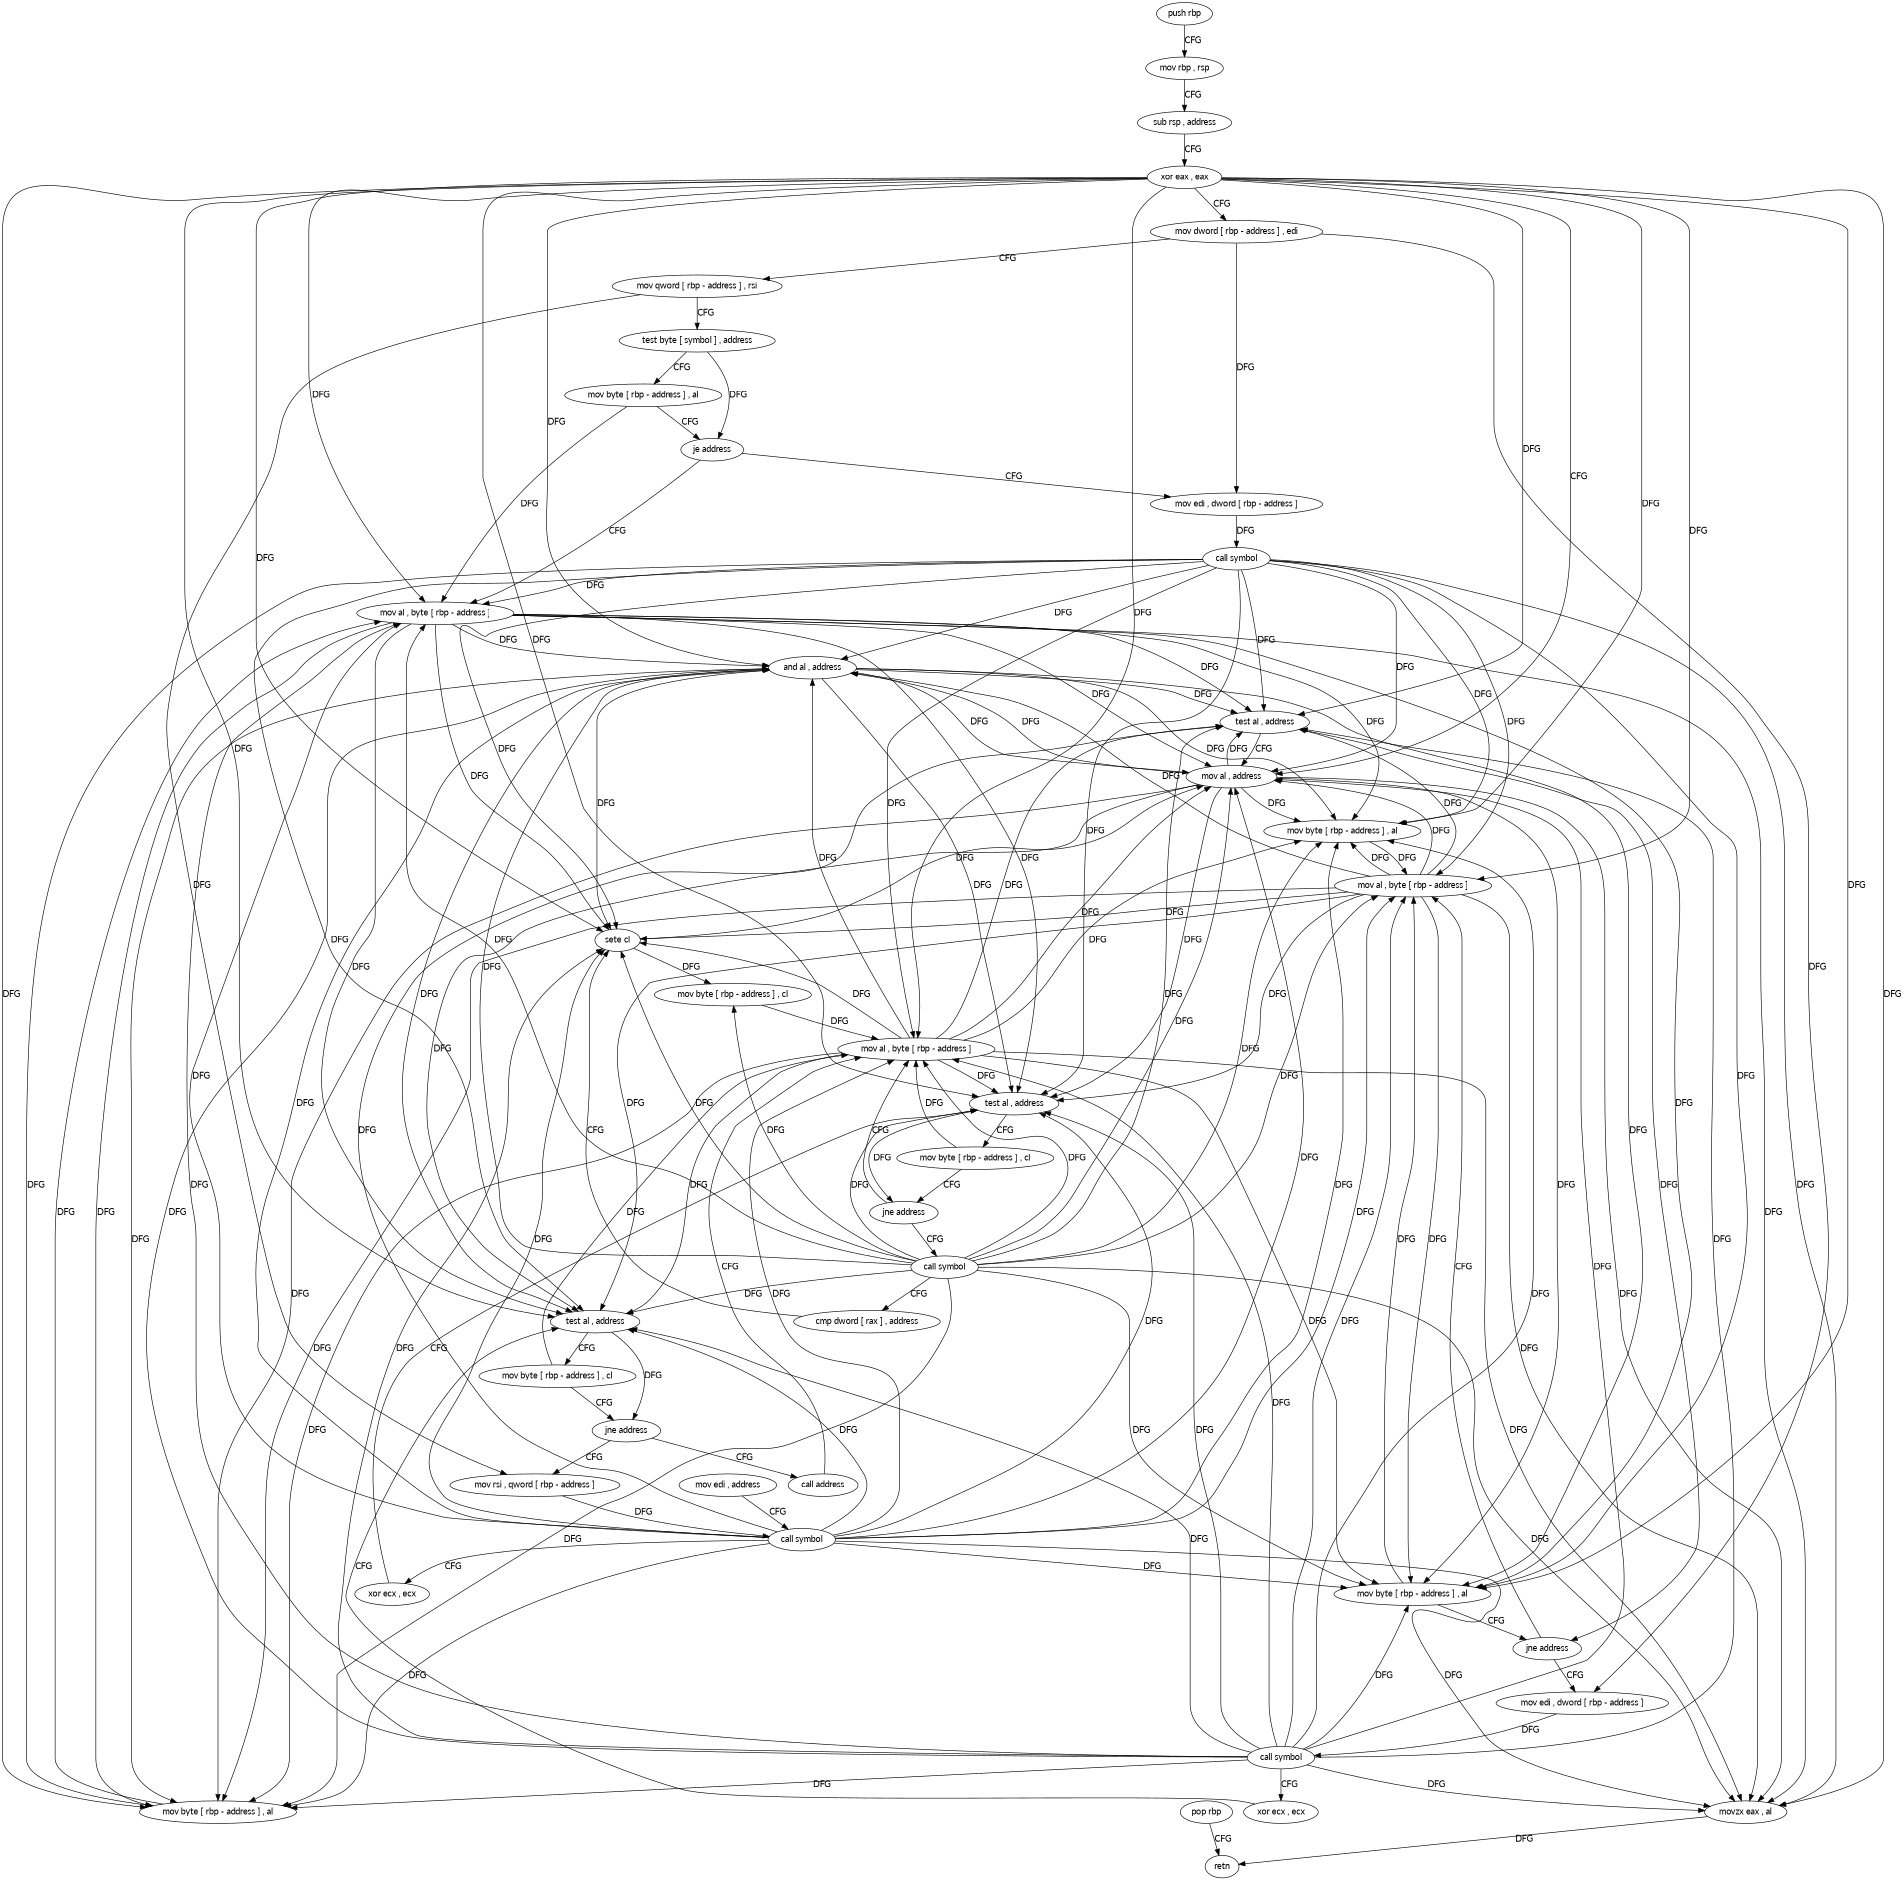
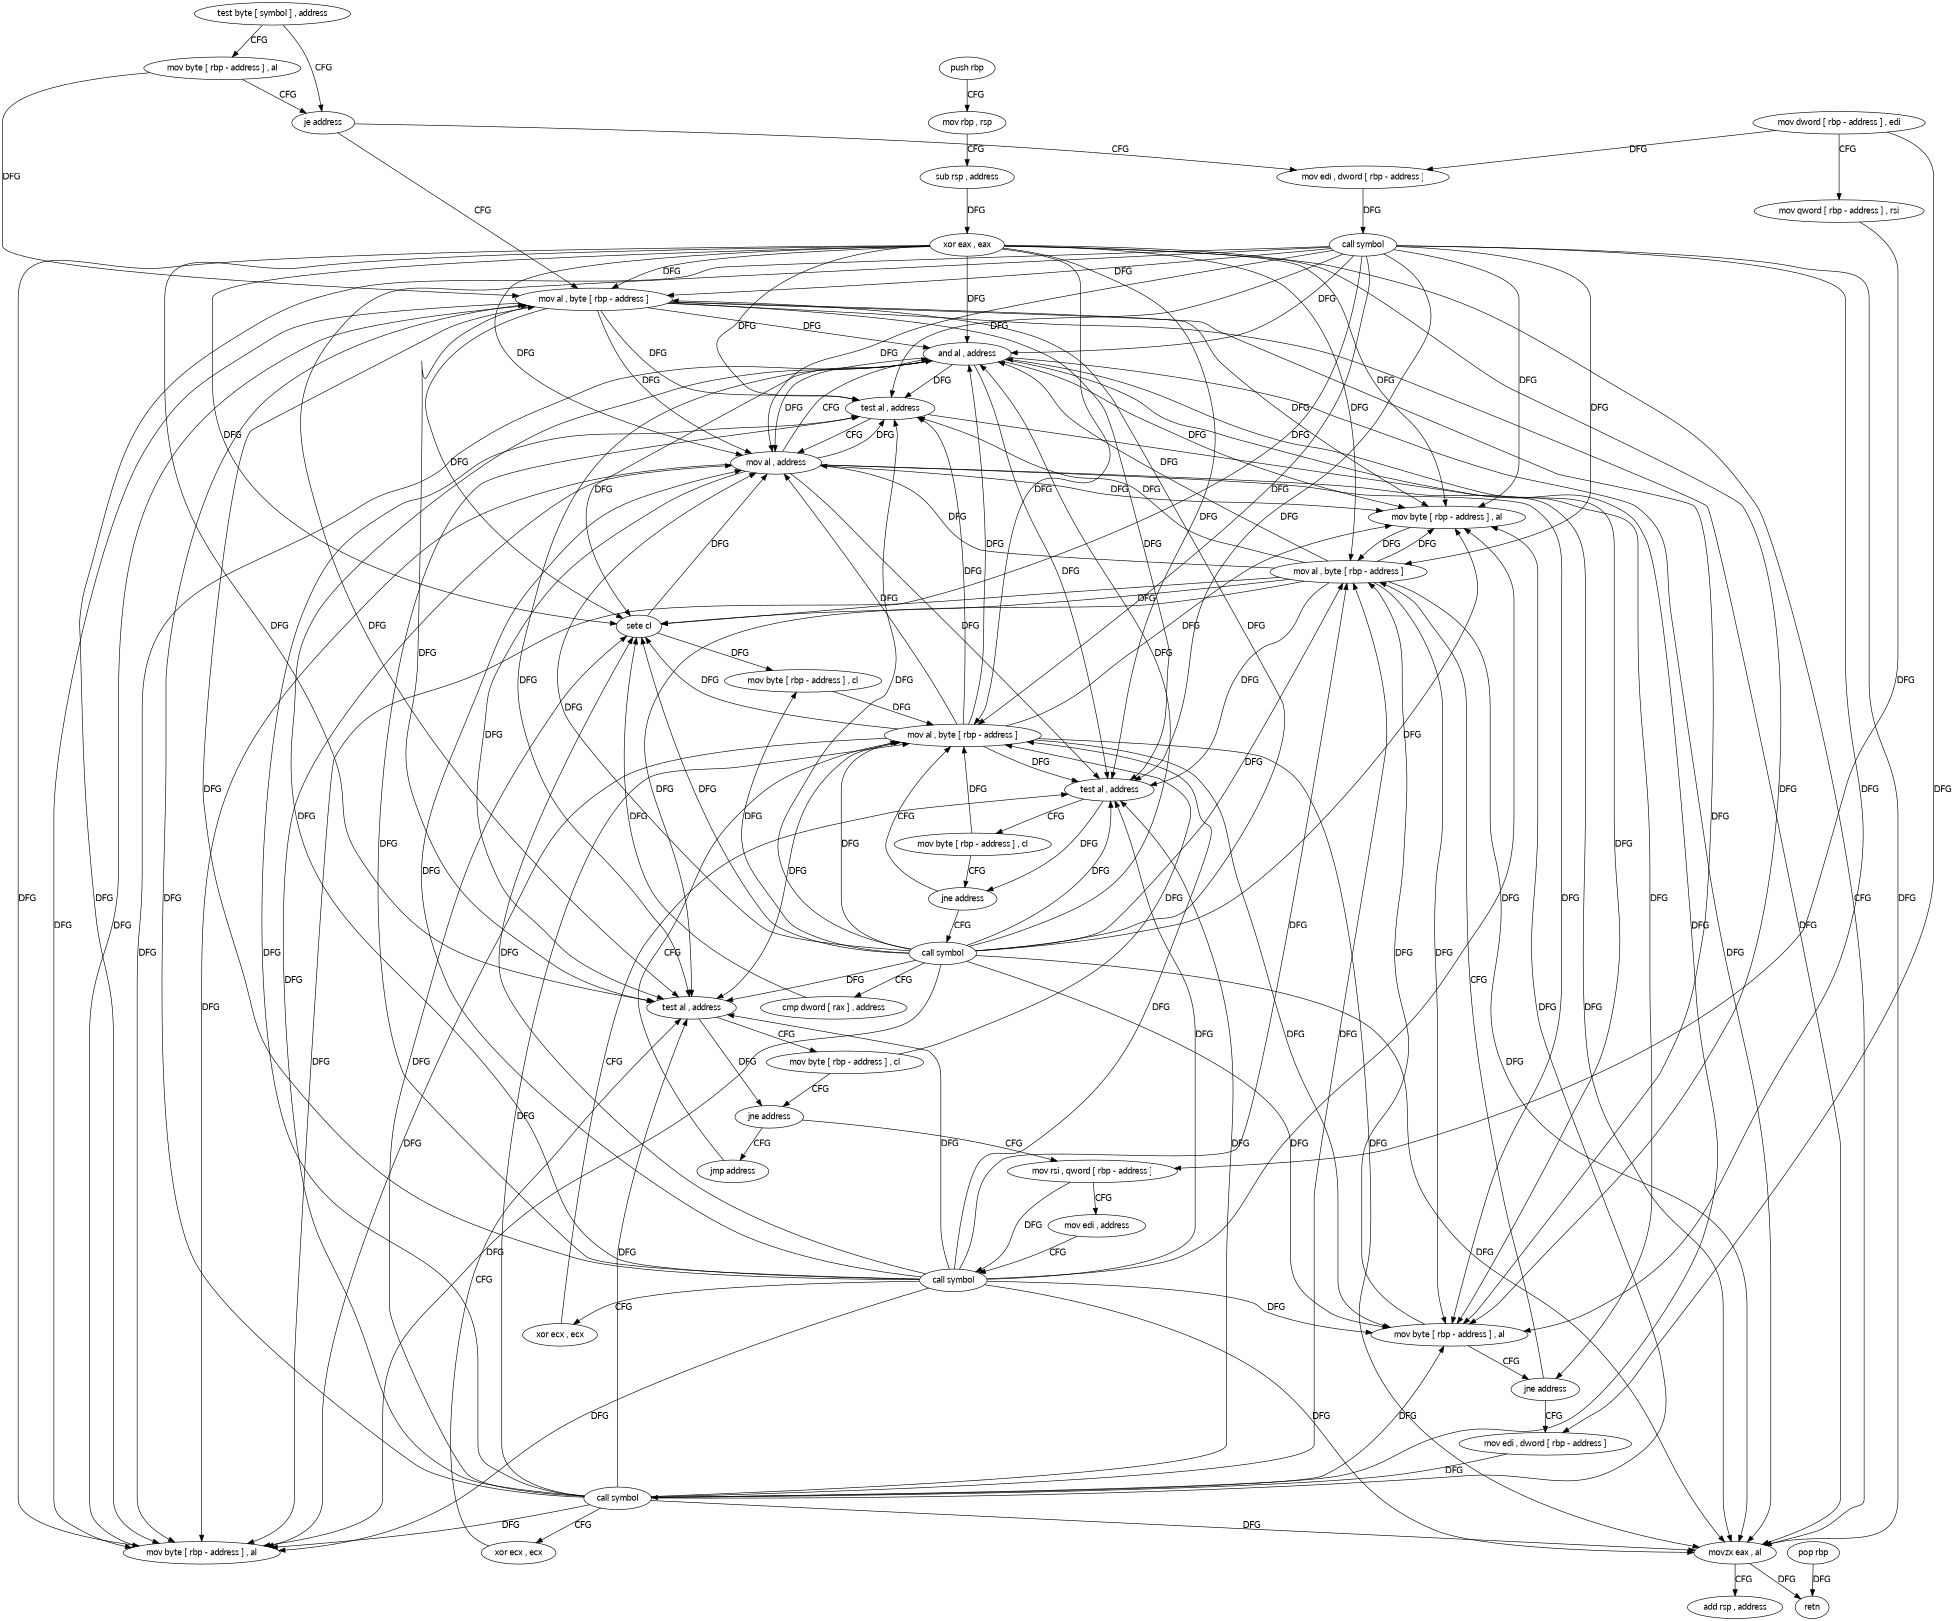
edge "sub rsp , address" -> "xor eax , eax": label "CFG" -> "DFG"
edge "xor eax , eax" -> "mov dword [ rbp - address ] , edi": removed, label "CFG"
edge "mov qword [ rbp - address ] , rsi" -> "test byte [ symbol ] , address": removed, label "CFG"
edge "test byte [ symbol ] , address" -> "je address": label "DFG" -> "CFG"
edge "xor eax , eax" -> "mov al , address": label "CFG" -> "DFG"
edge "and al , address" -> "movzx eax , al": added, label "DFG"
edge "mov al , address" -> "and al , address": label "DFG" -> "CFG"
edge "xor eax , eax" -> "movzx eax , al": label "DFG" -> "CFG"
edge "cmp dword [ rax ] , address" -> "sete cl": label "CFG" -> "DFG"
edge "mov rsi , qword [ rbp - address ]" -> "mov edi , address": added, label "CFG"
node "call address": label "call address" -> "jmp address"
node "add rsp , address": added
edge "pop rbp" -> "retn": label "CFG" -> "DFG"
